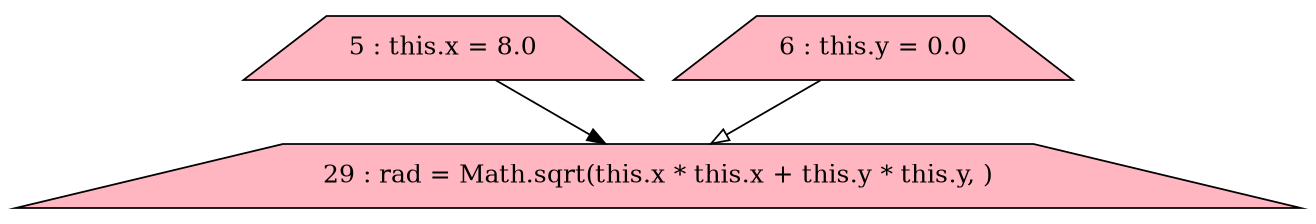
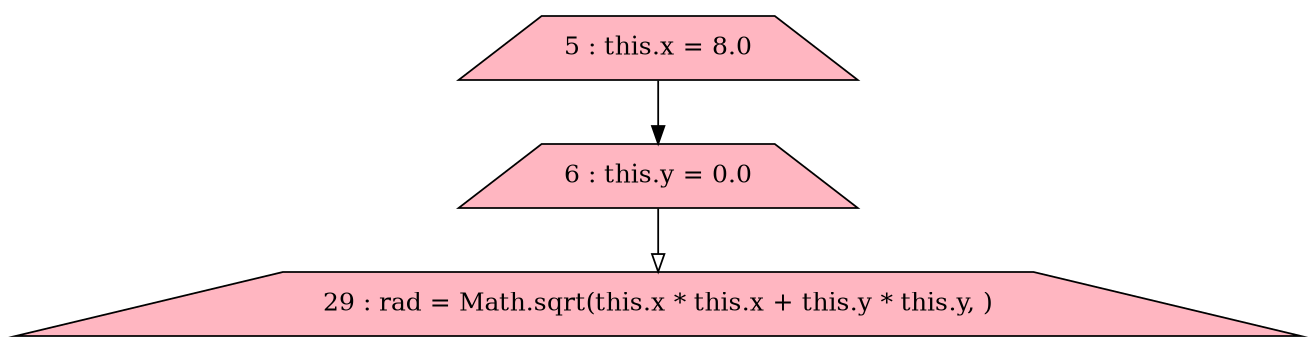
edge "5 : this.x = 8.0" -> "29 : rad = Math.sqrt(this.x * this.x + this.y * this.y, )": now "5 : this.x = 8.0" -> "6 : this.y = 0.0"
